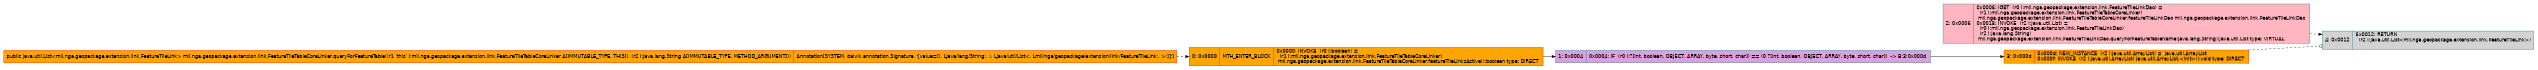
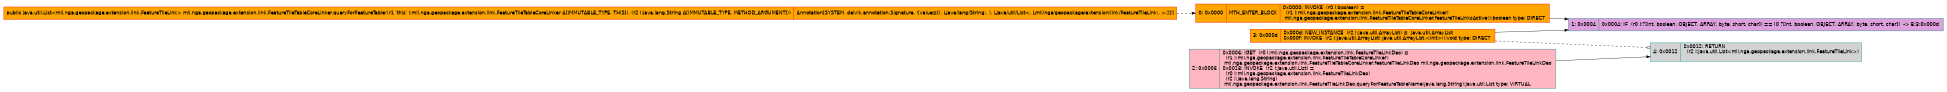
edge "2: 0x0006" -> "4: 0x0012": style dashed -> solid
node "4: 0x0012": text "6x0012: RETURN" -> "0x0012: RETURN"
edge "1: 0x0004" -> "3: 0x000d": reversed
